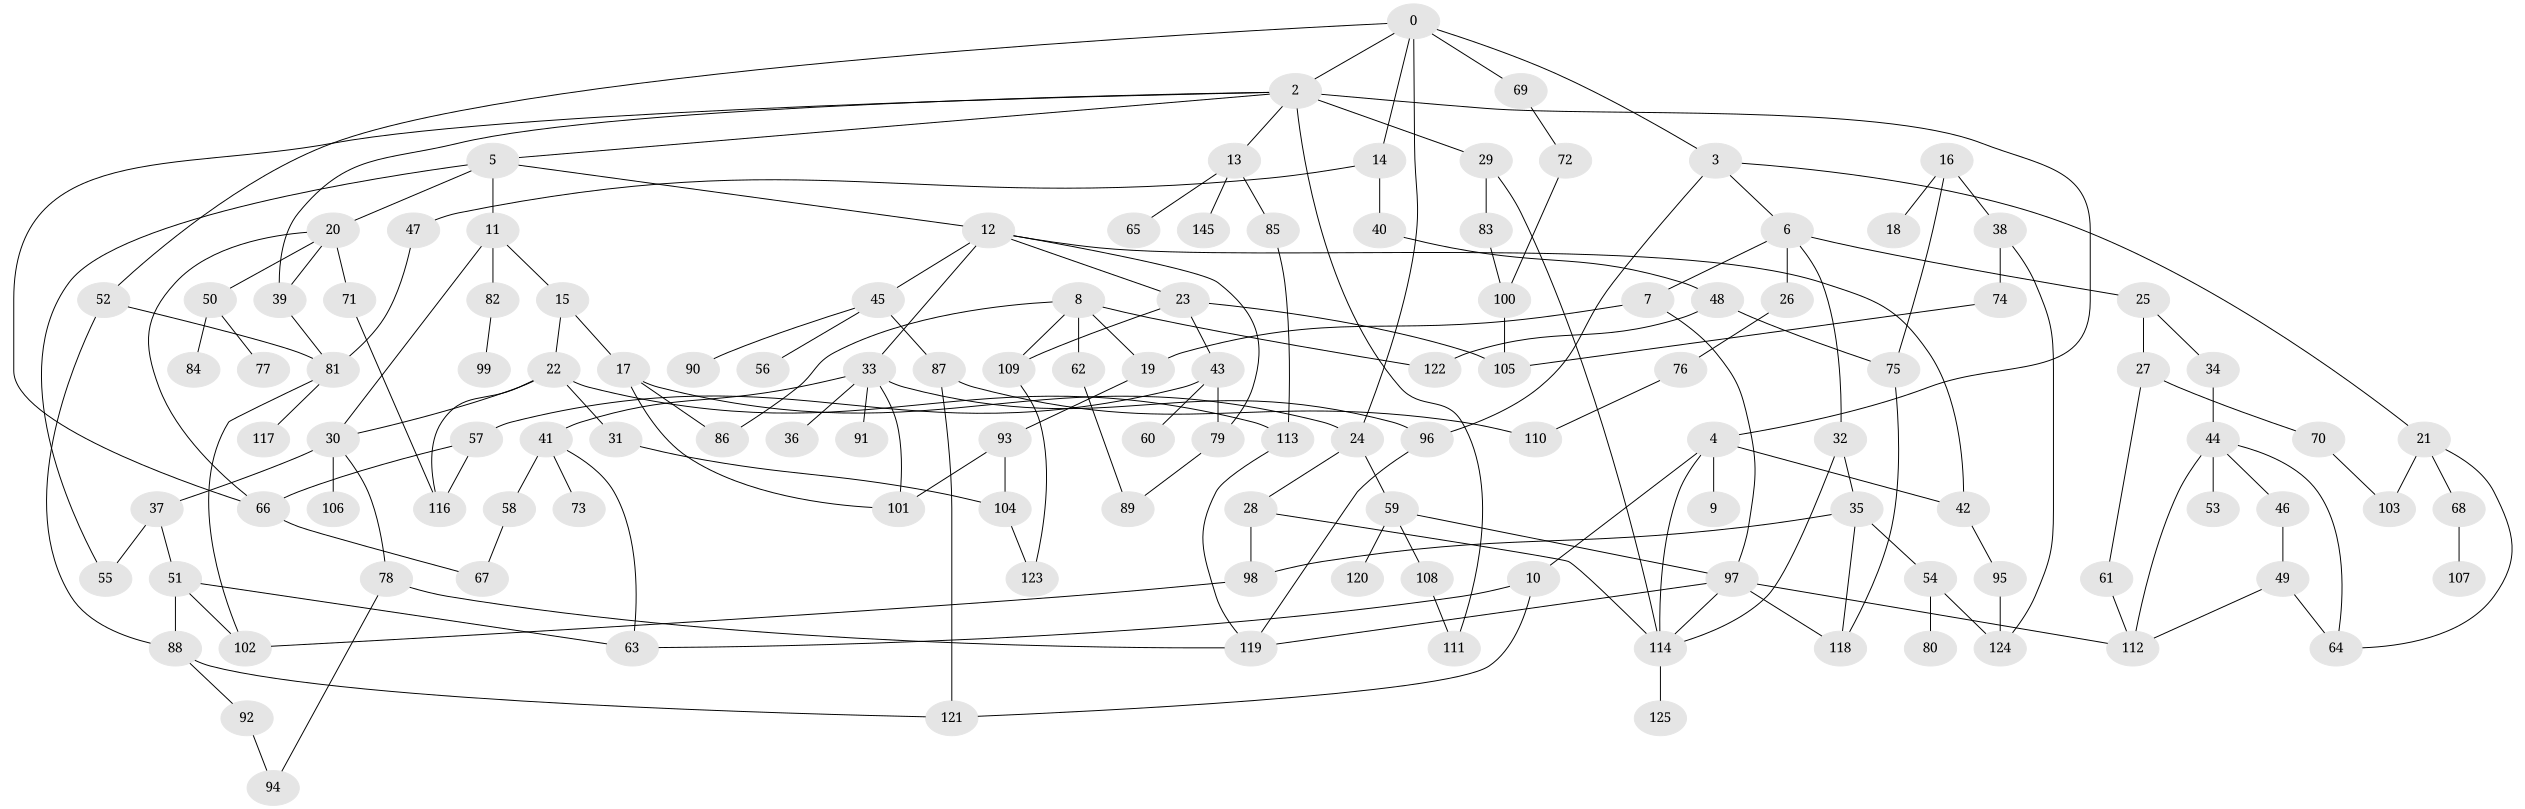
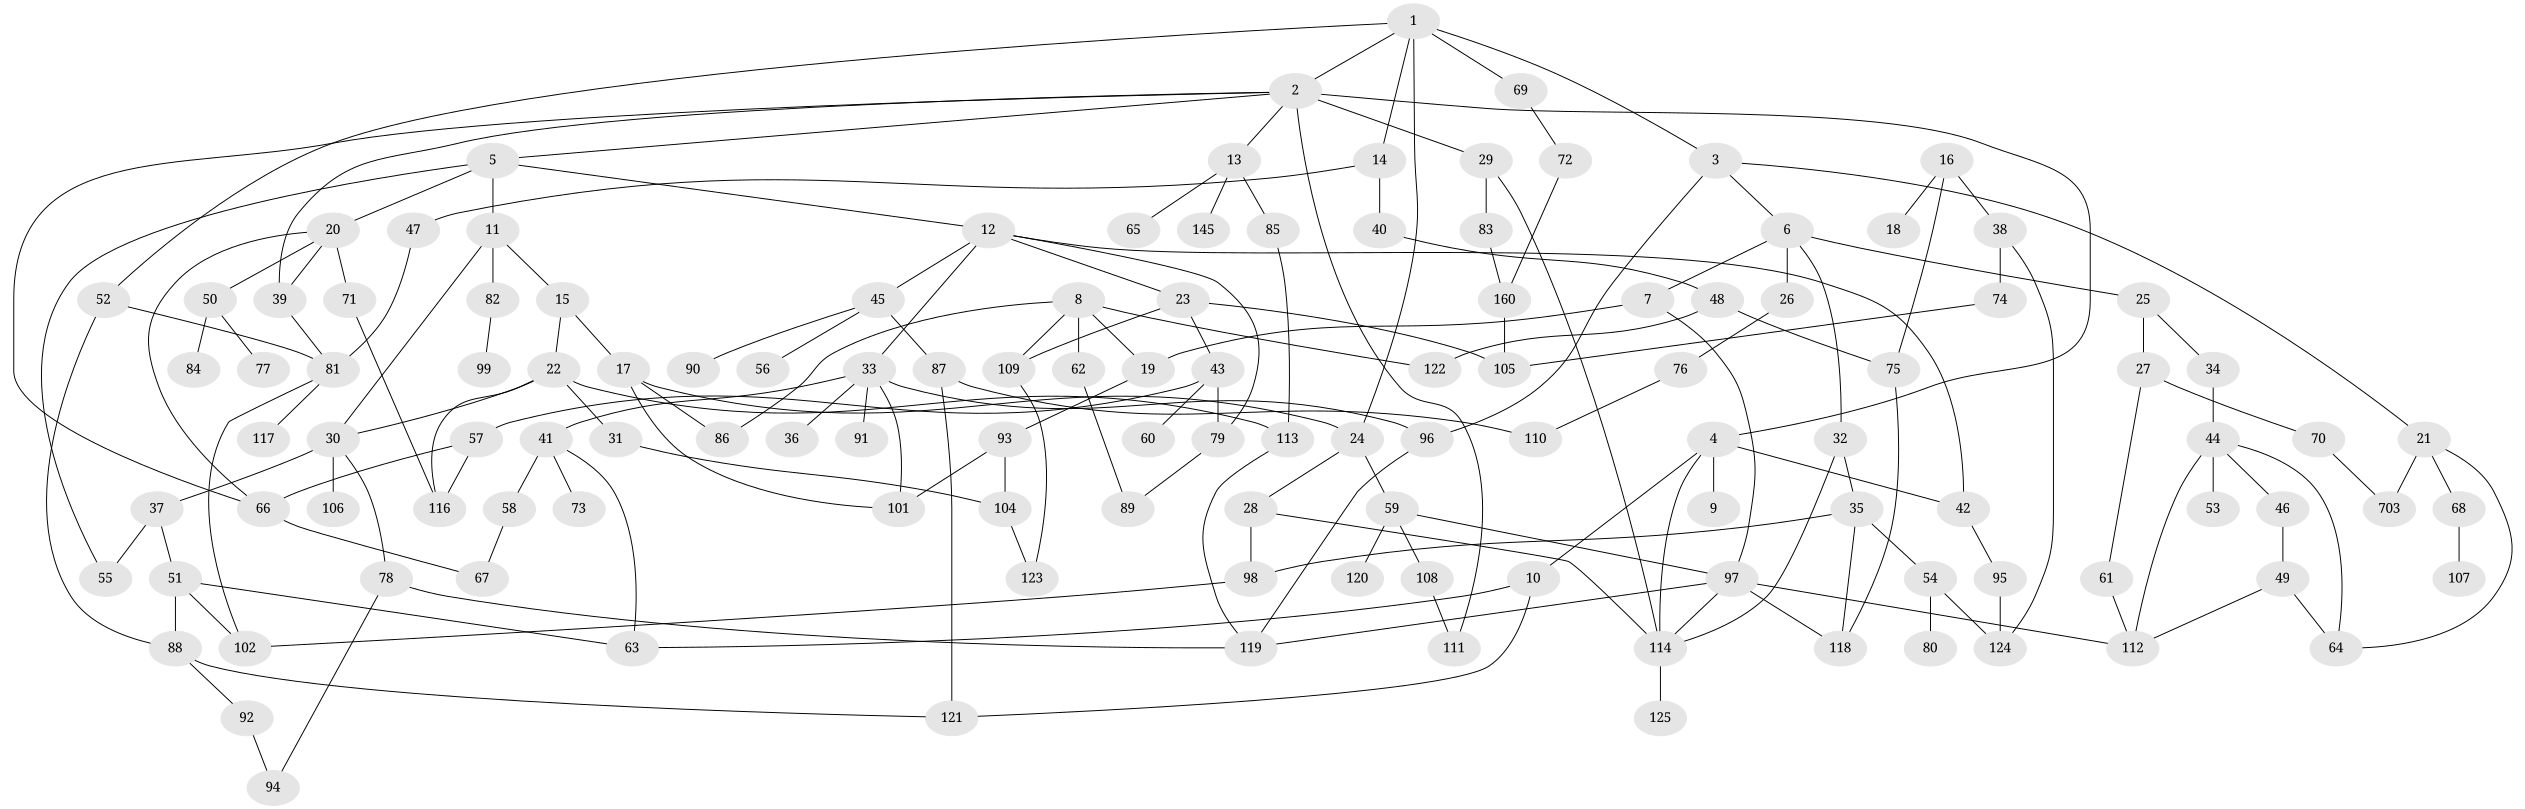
node "0": label "0" -> "1"
node "100": label "100" -> "160"
node "103": label "103" -> "703"
